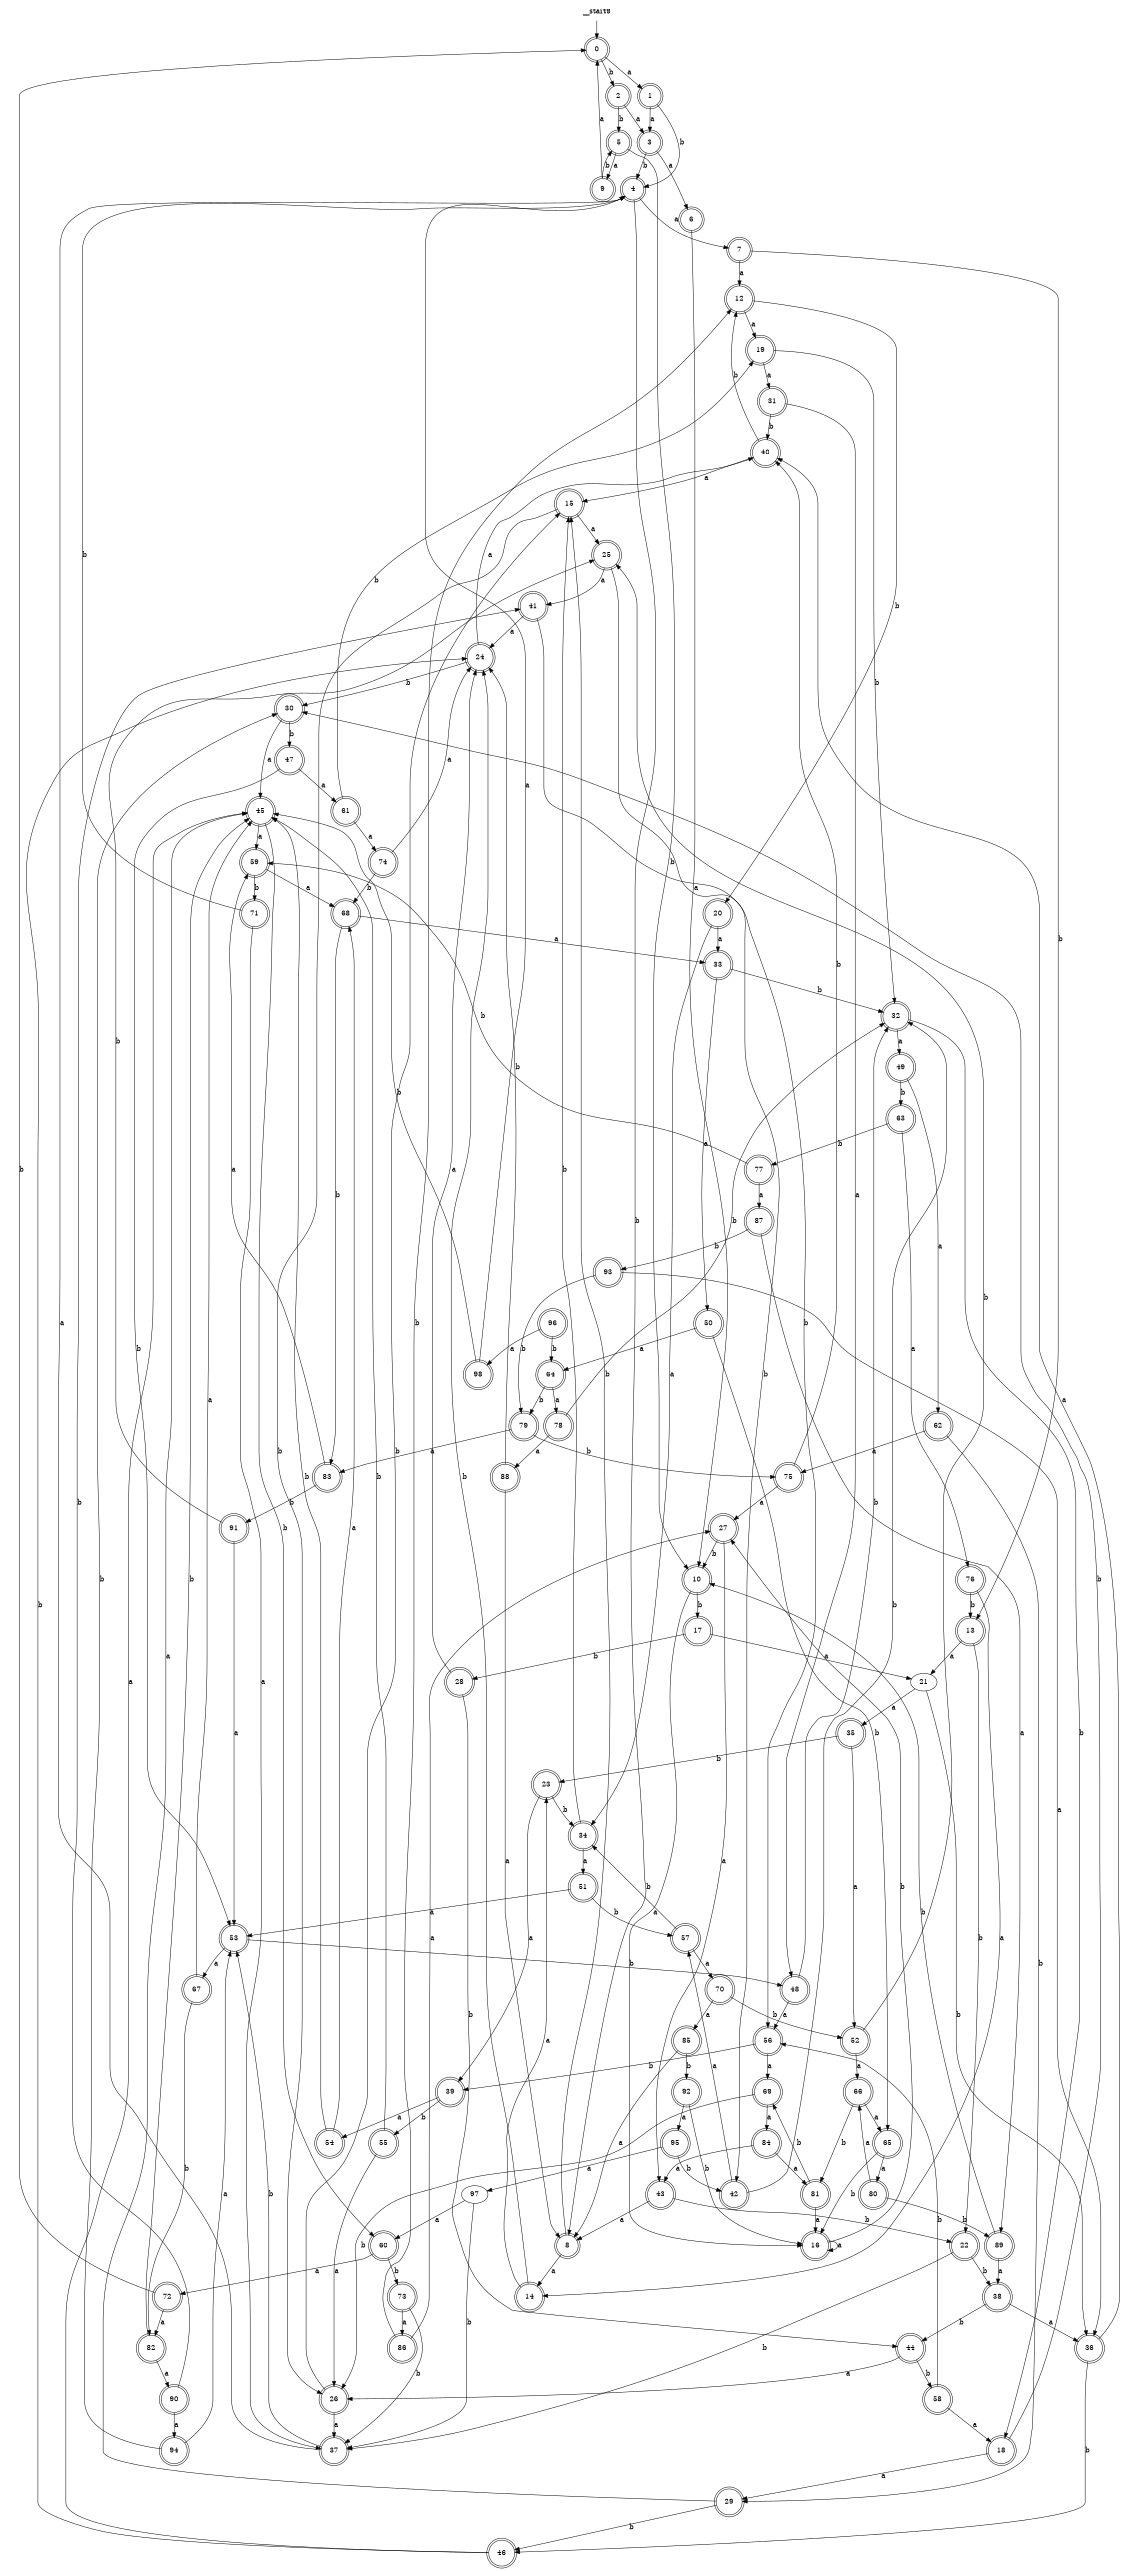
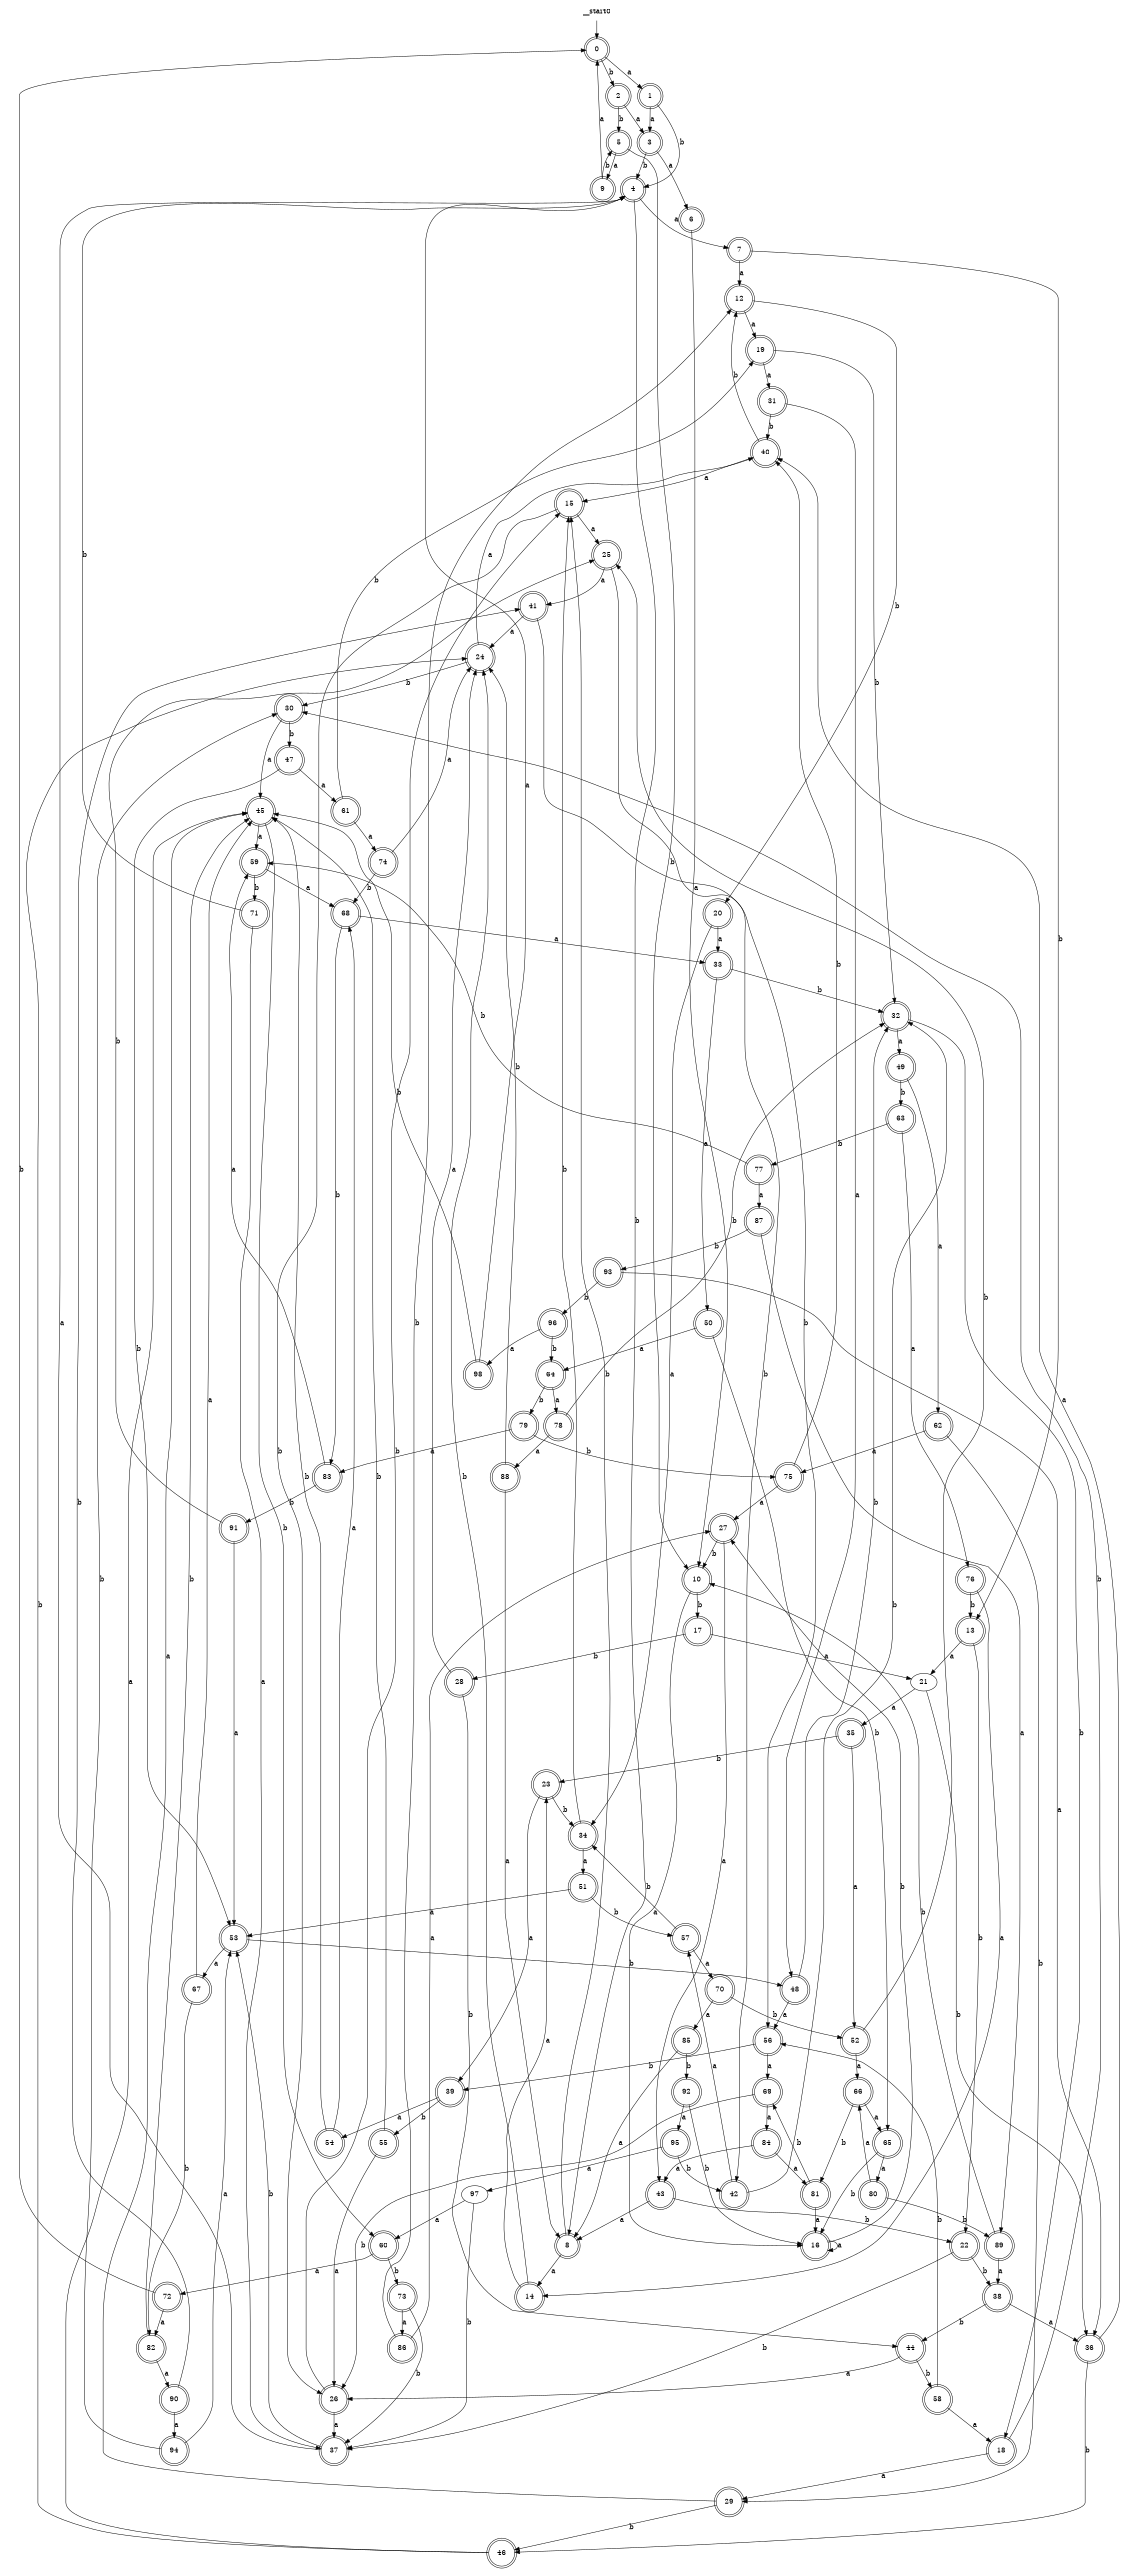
node "__start9": label "__start9" -> "__start0"
edge "93" -> "79": now "93" -> "96"
